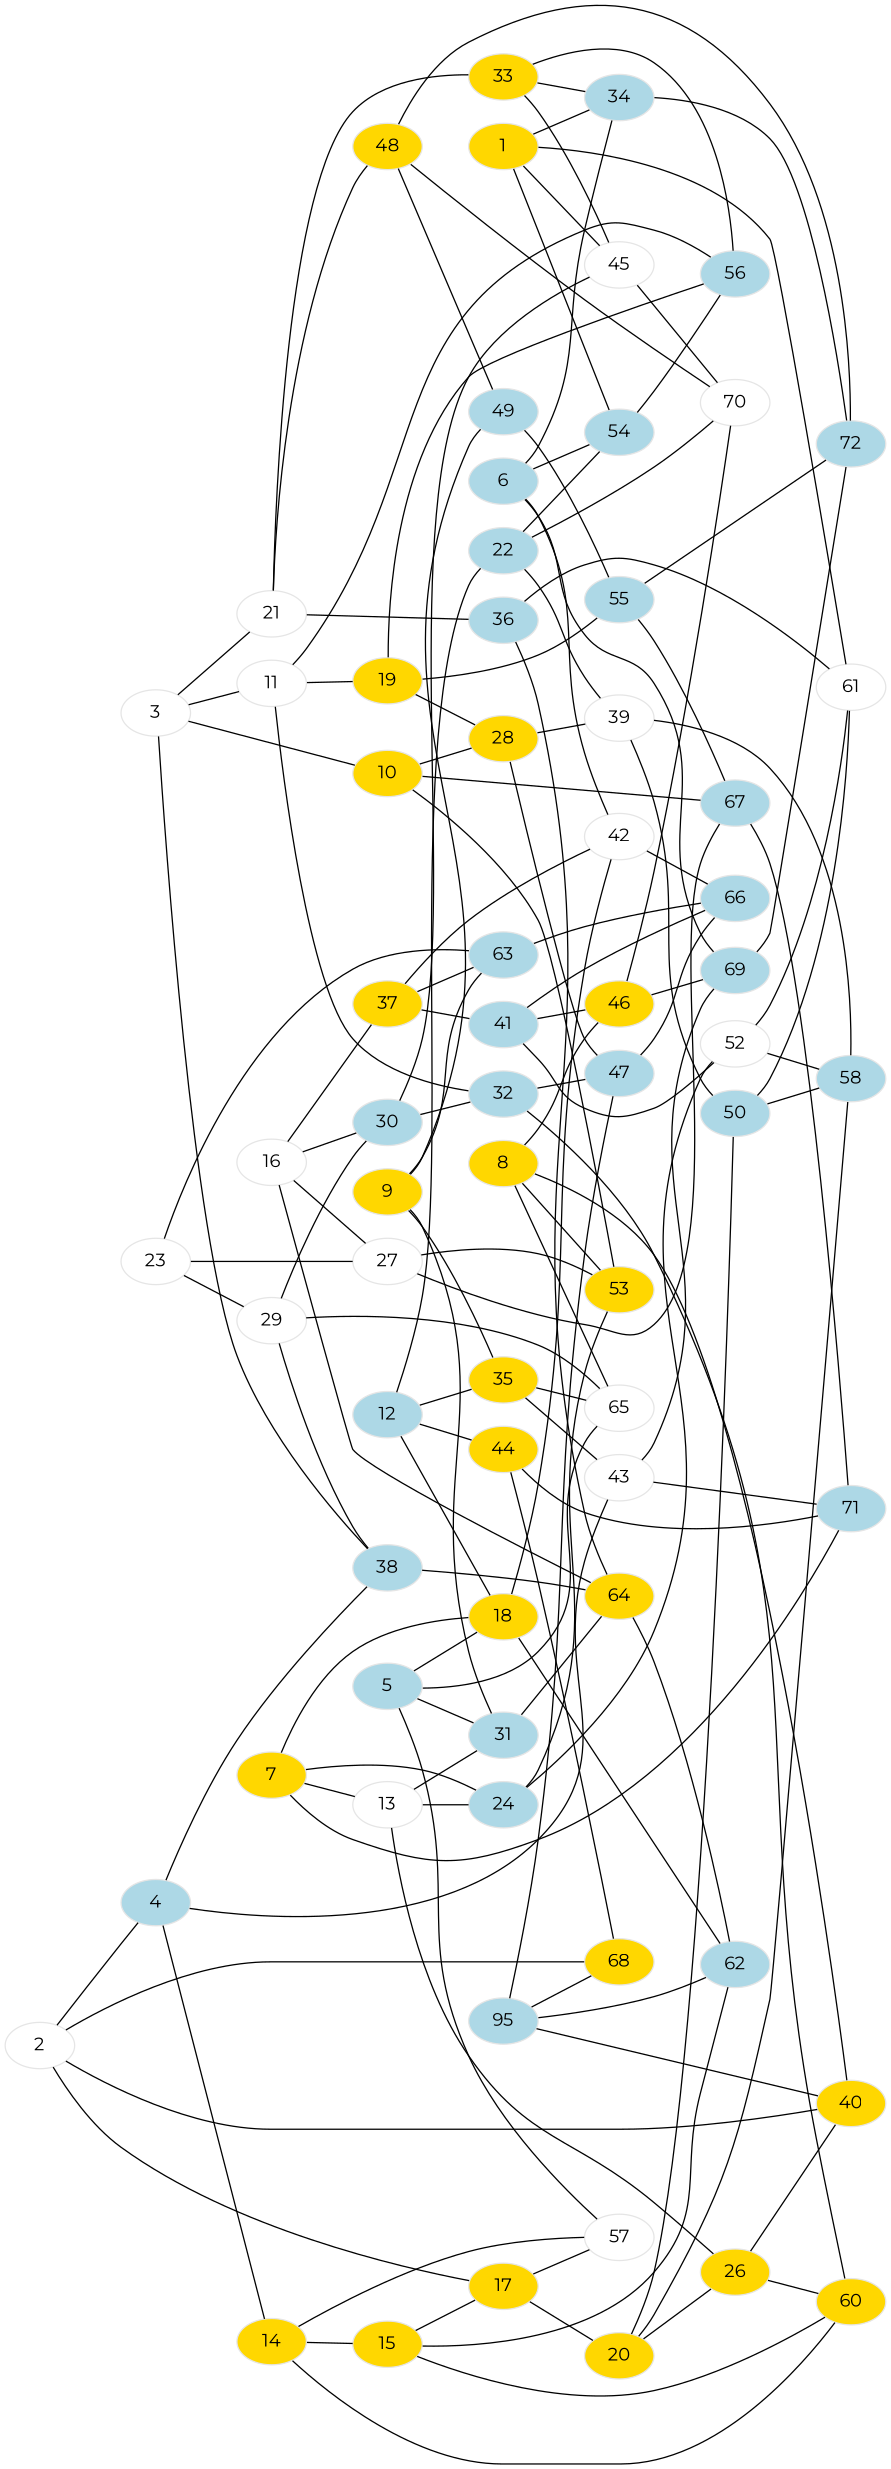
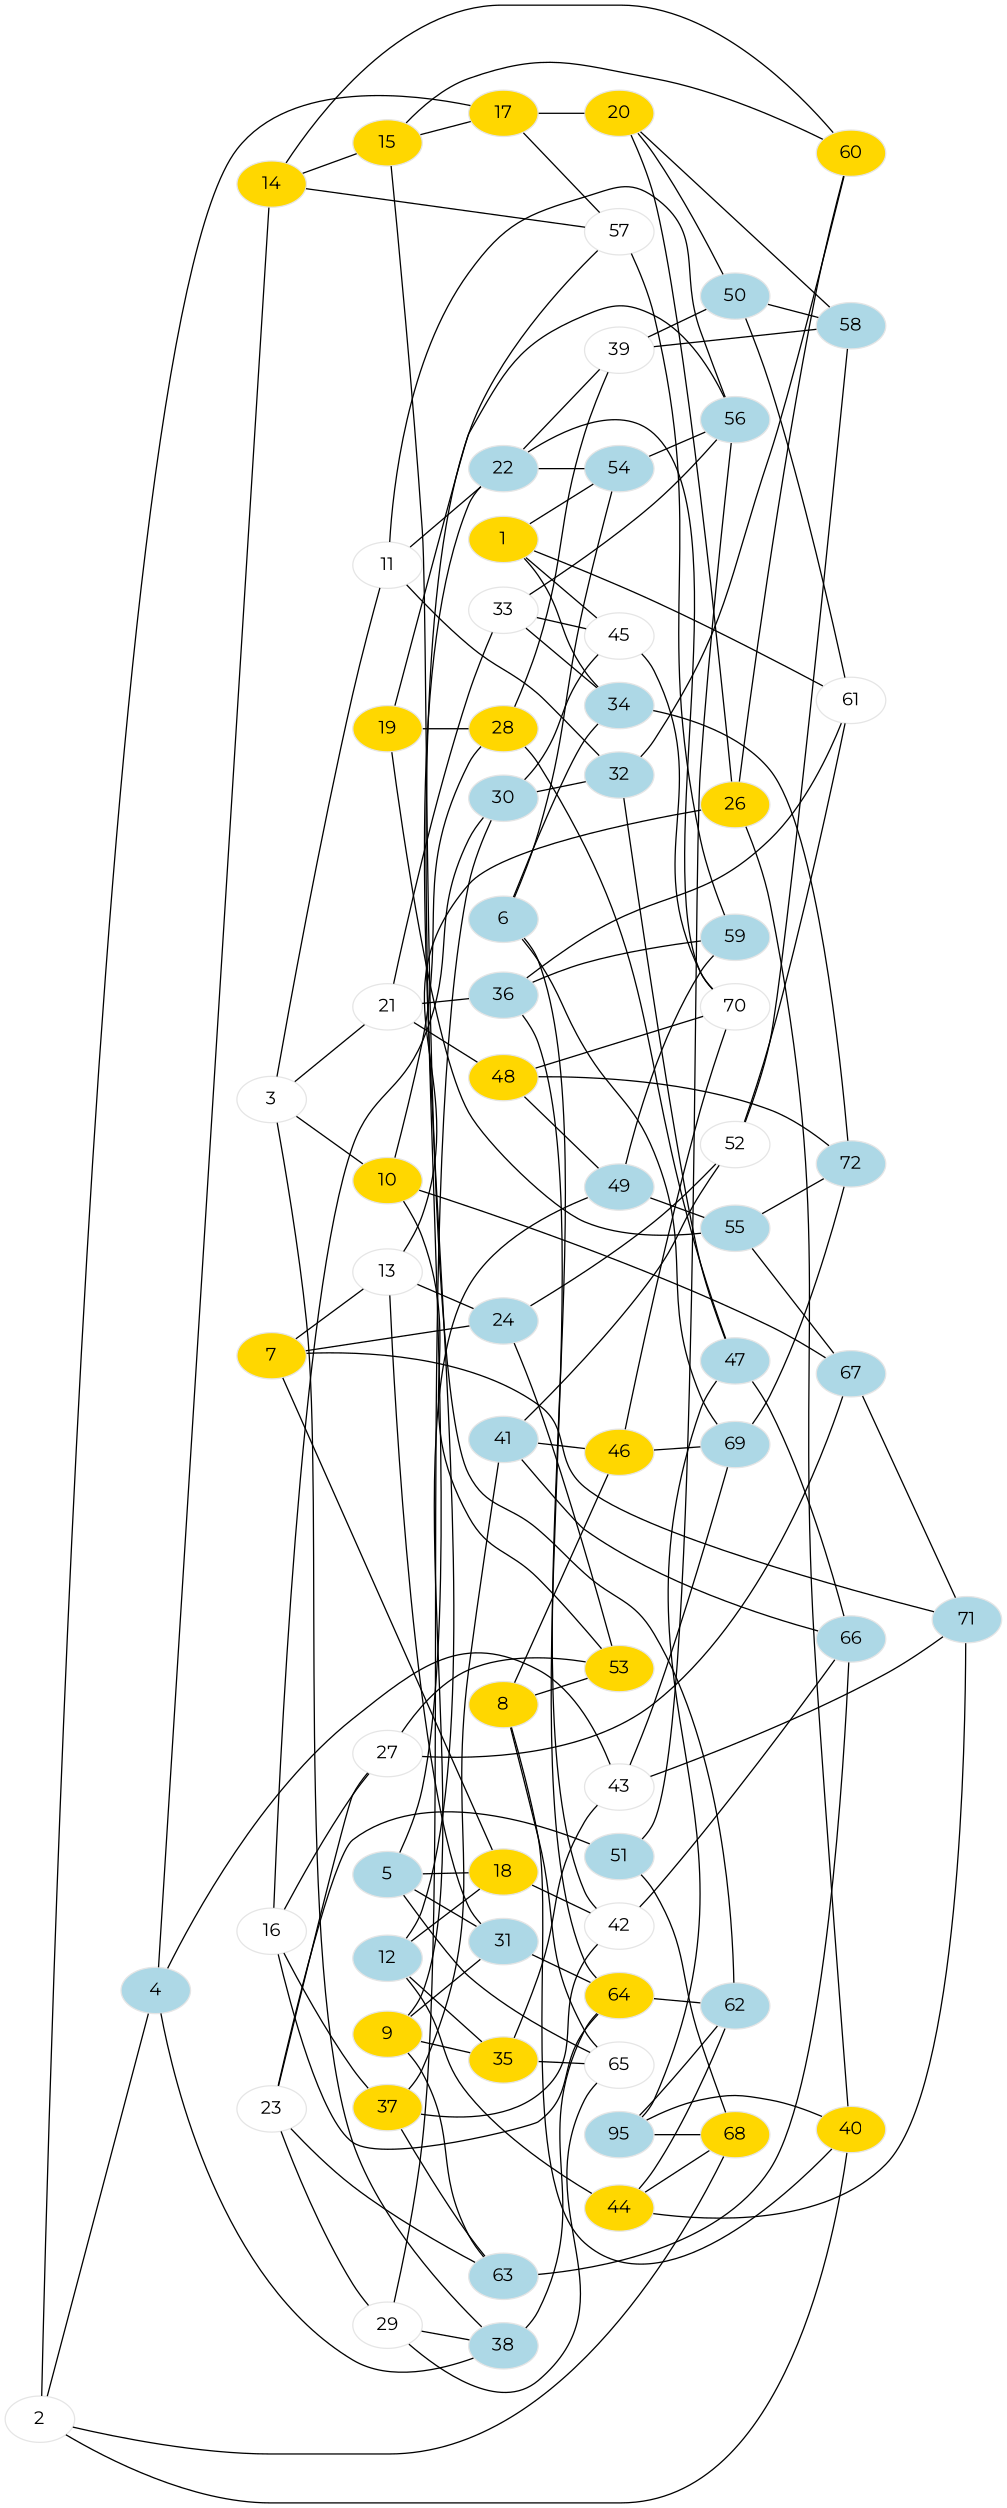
node "33": fillcolor gold -> white
edge "19" -- "11": now "22" -- "11"
node "59": added
edge "18" -- "62": now "44" -- "62"
node "51": added
